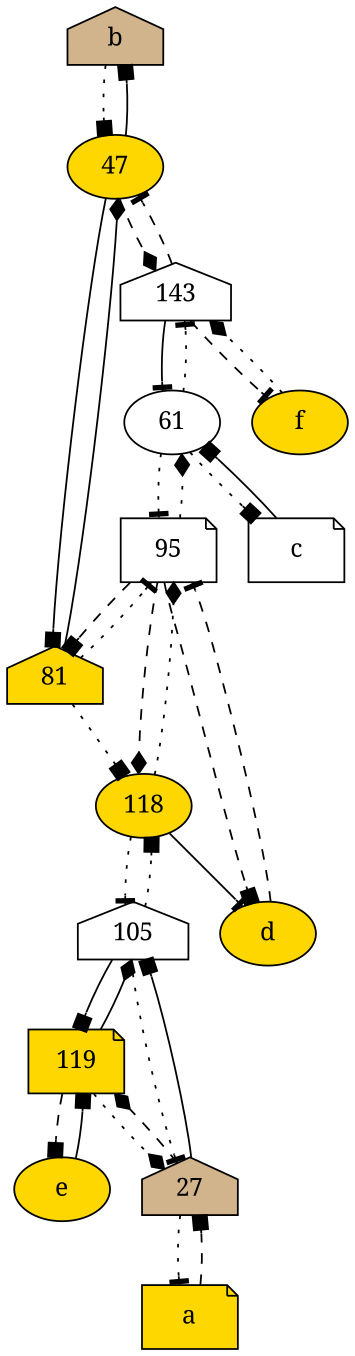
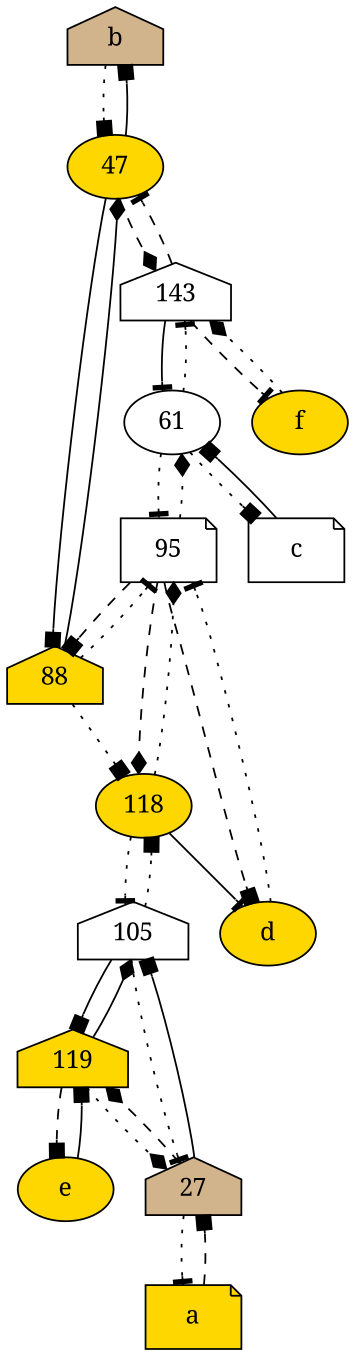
node "81": label "81" -> "88"
edge "d" -> "95": style dashed -> dotted
node "119": shape note -> house
